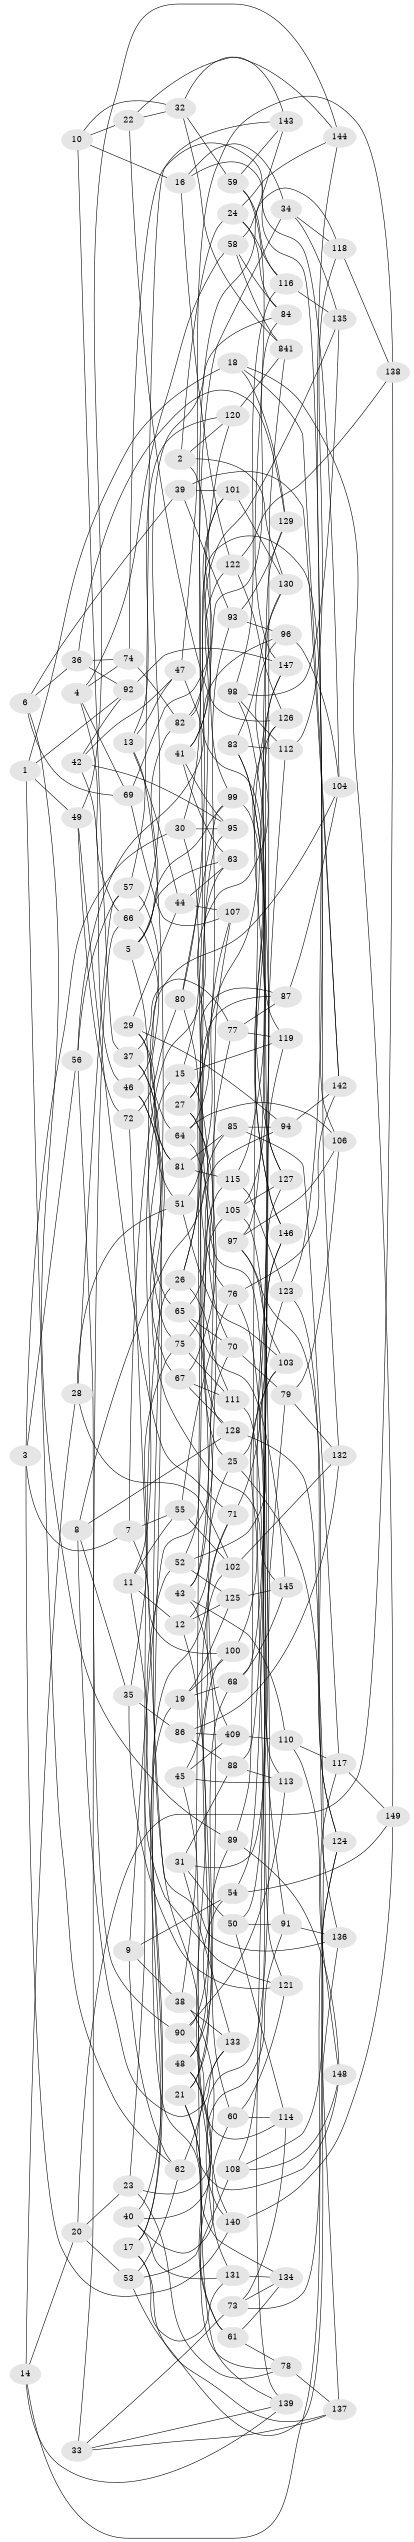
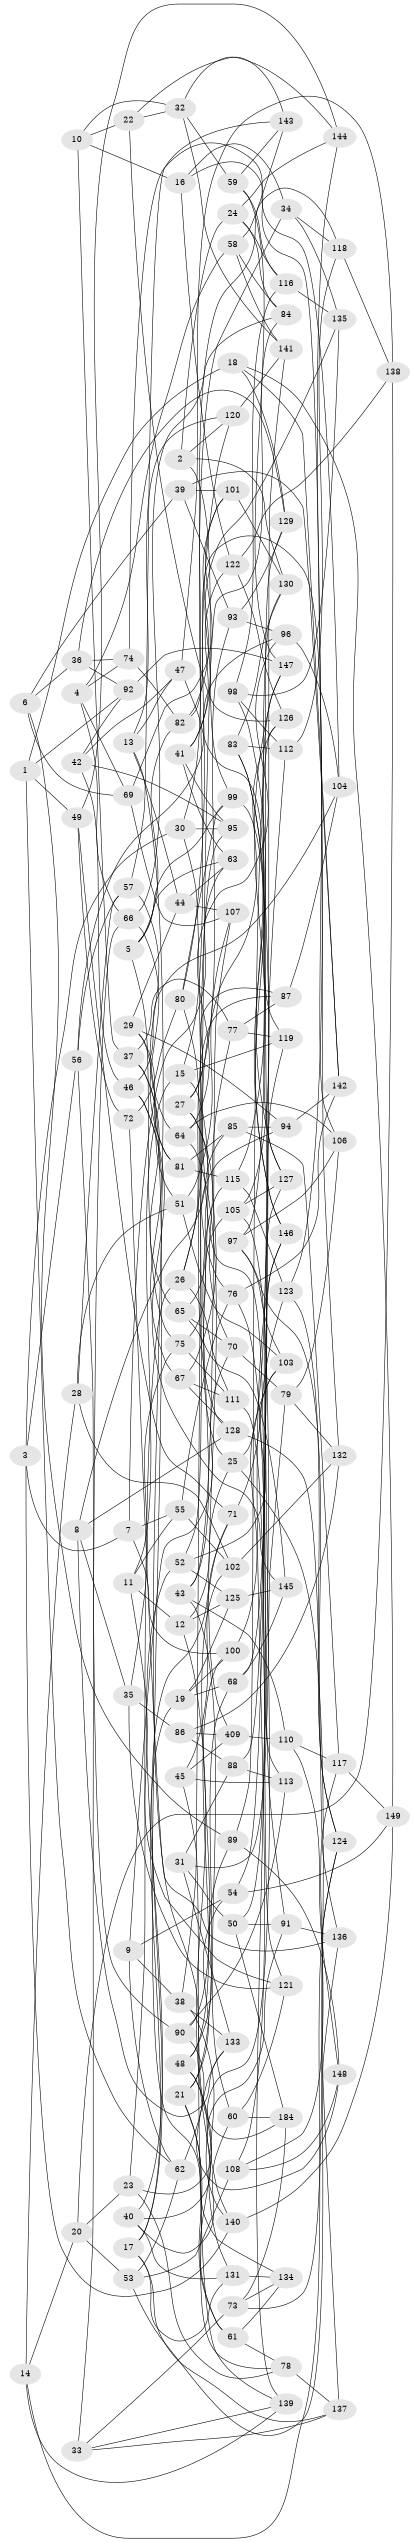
node "841": label "841" -> "141"
node "114": label "114" -> "184"
